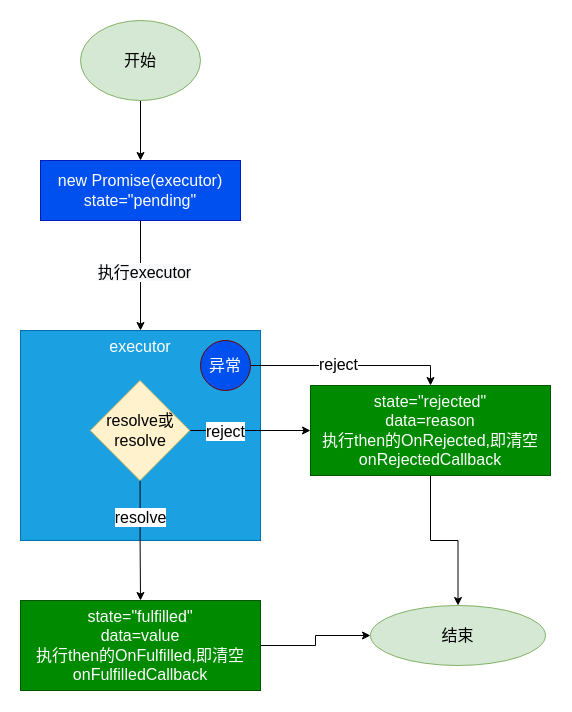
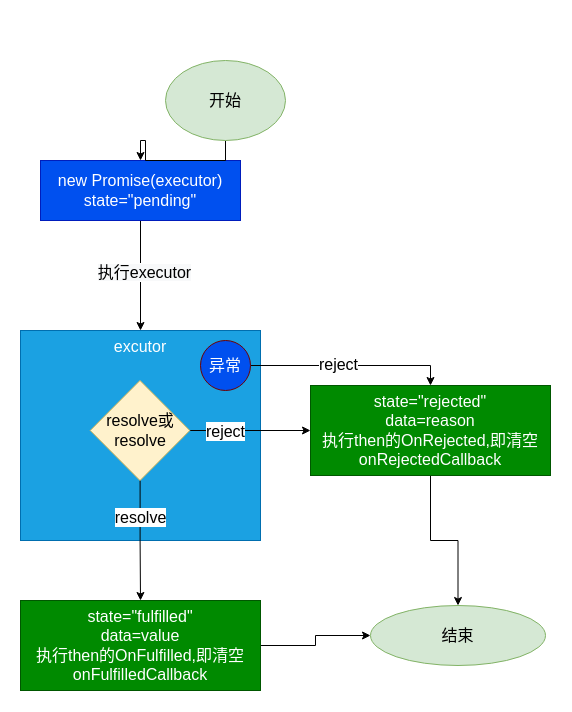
node "开始": moved (141, 61) -> (226, 101)
node "executor": label "executor" -> "excutor"
